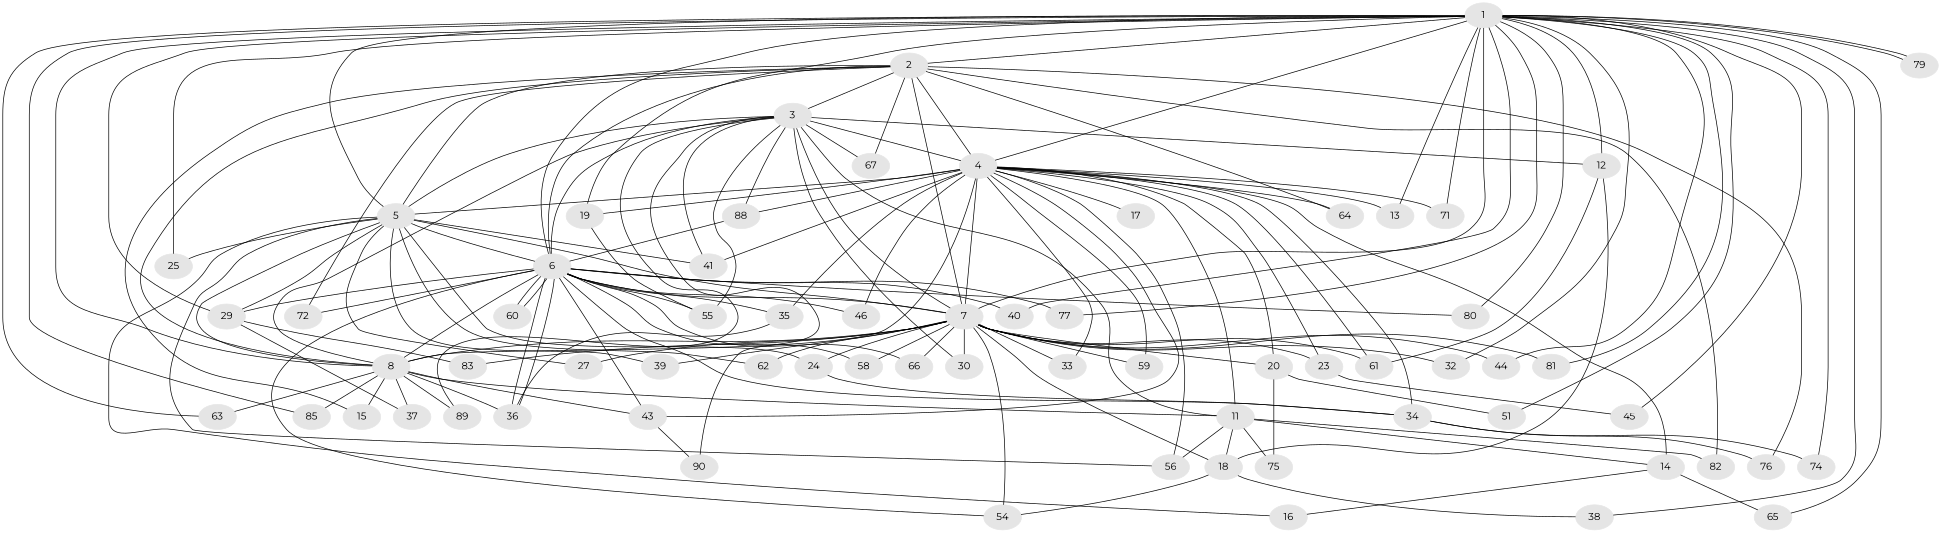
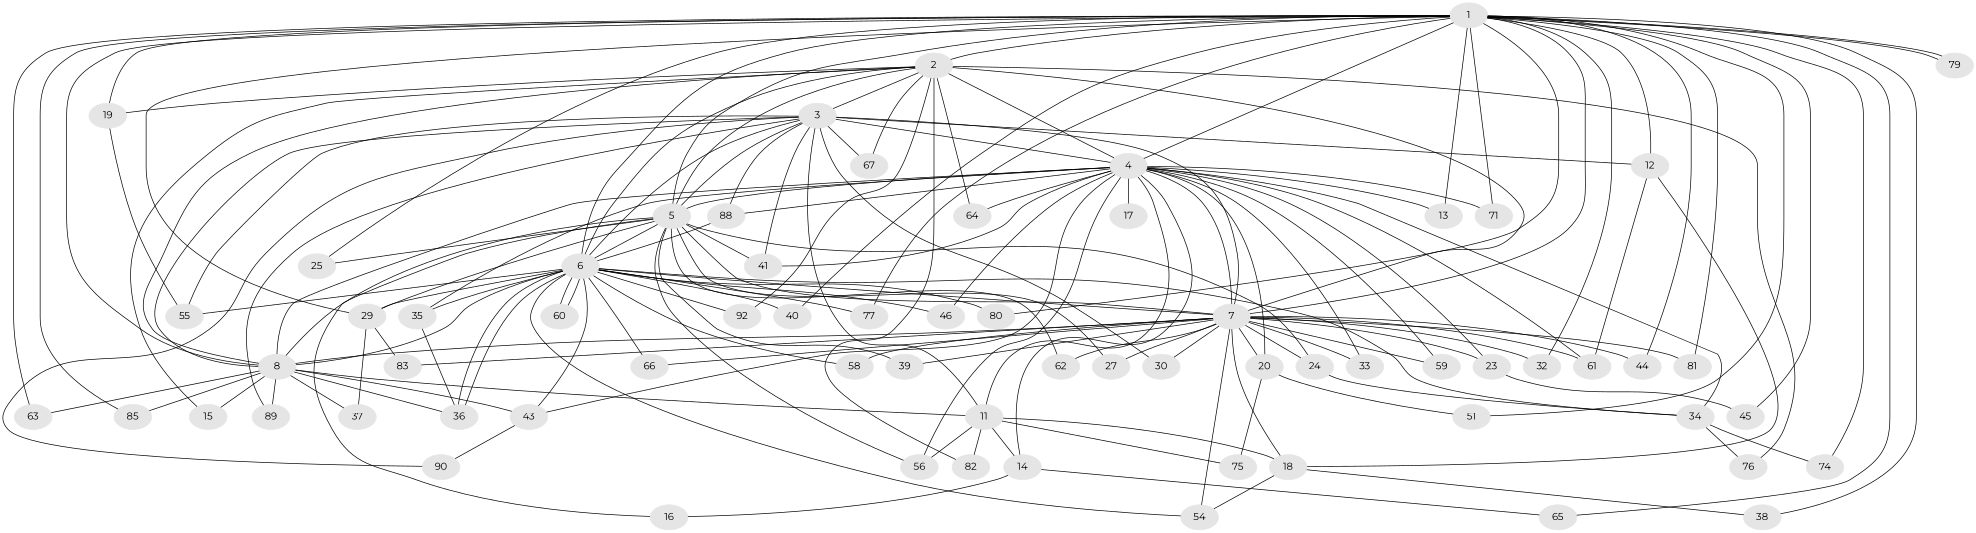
edge "4" -- "19": now "2" -- "19"
node "72": label "72" -> "92"
